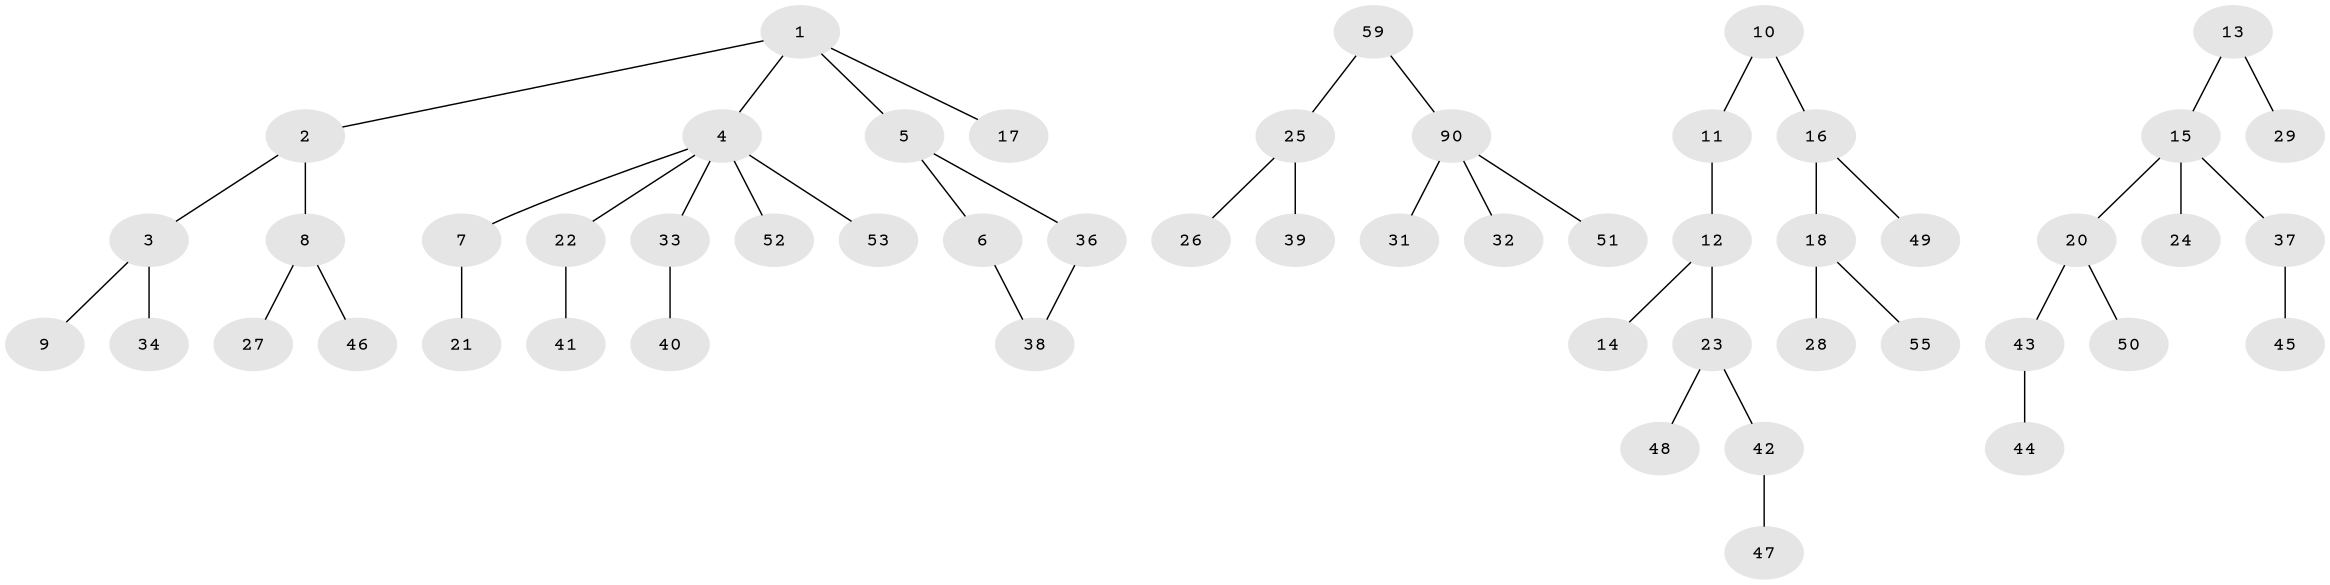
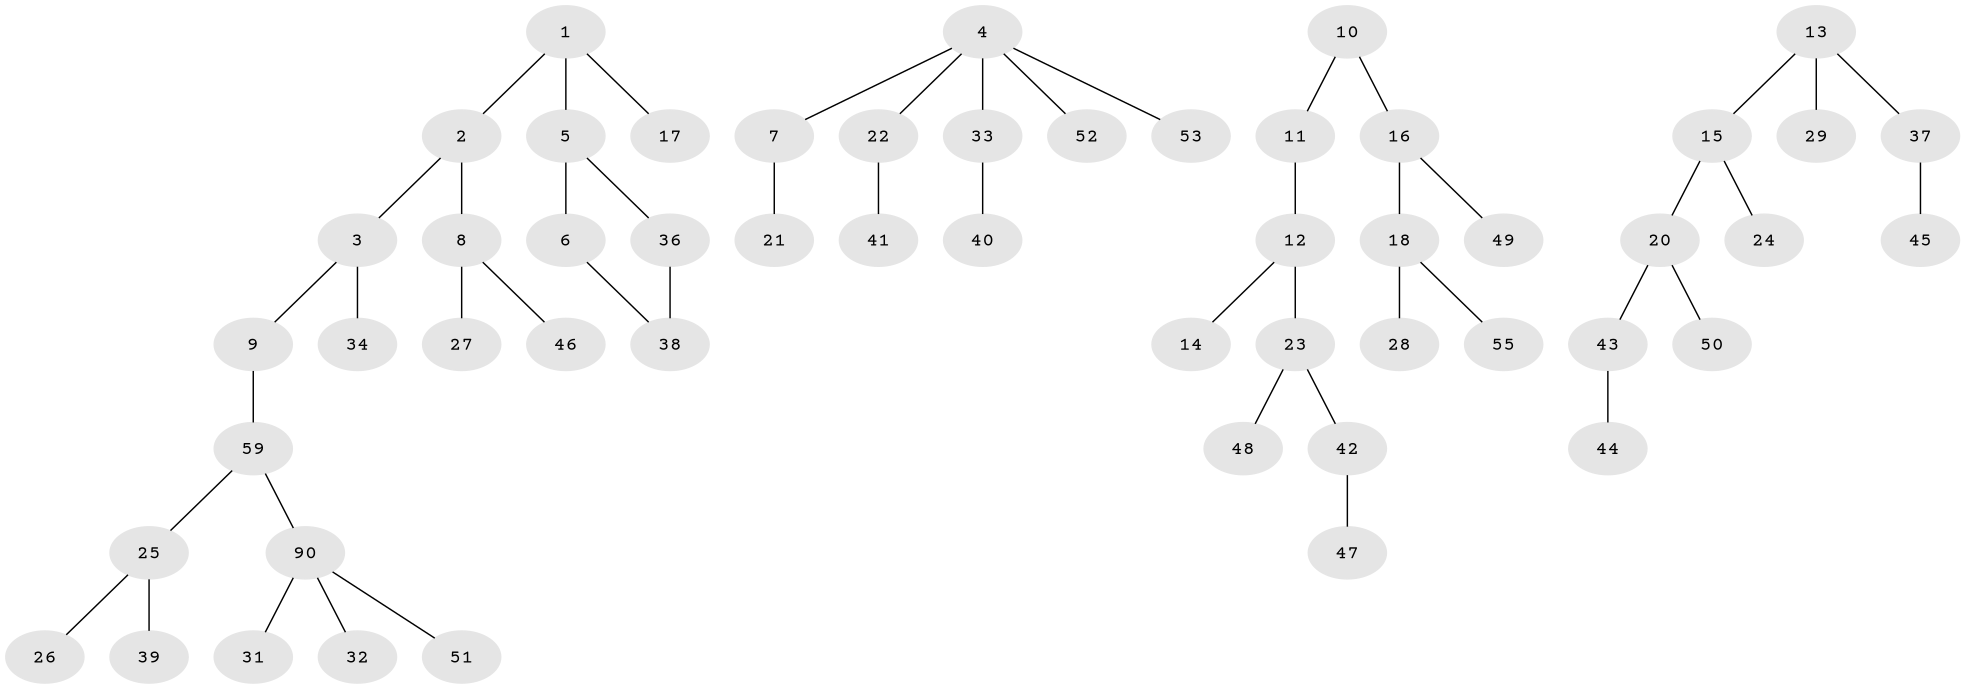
edge "1" -- "4": removed
edge "15" -- "37": now "13" -- "37"
edge "9" -- "59": added
